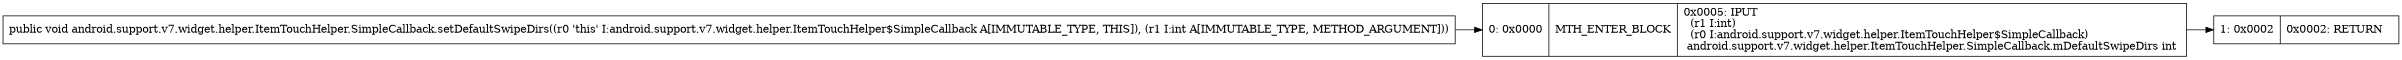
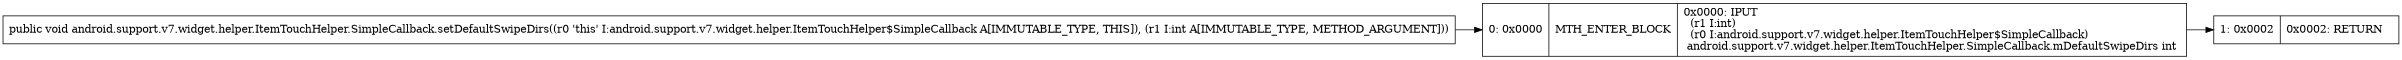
node "0: 0x0000": text "0x0005: IPUT" -> "0x0000: IPUT"
